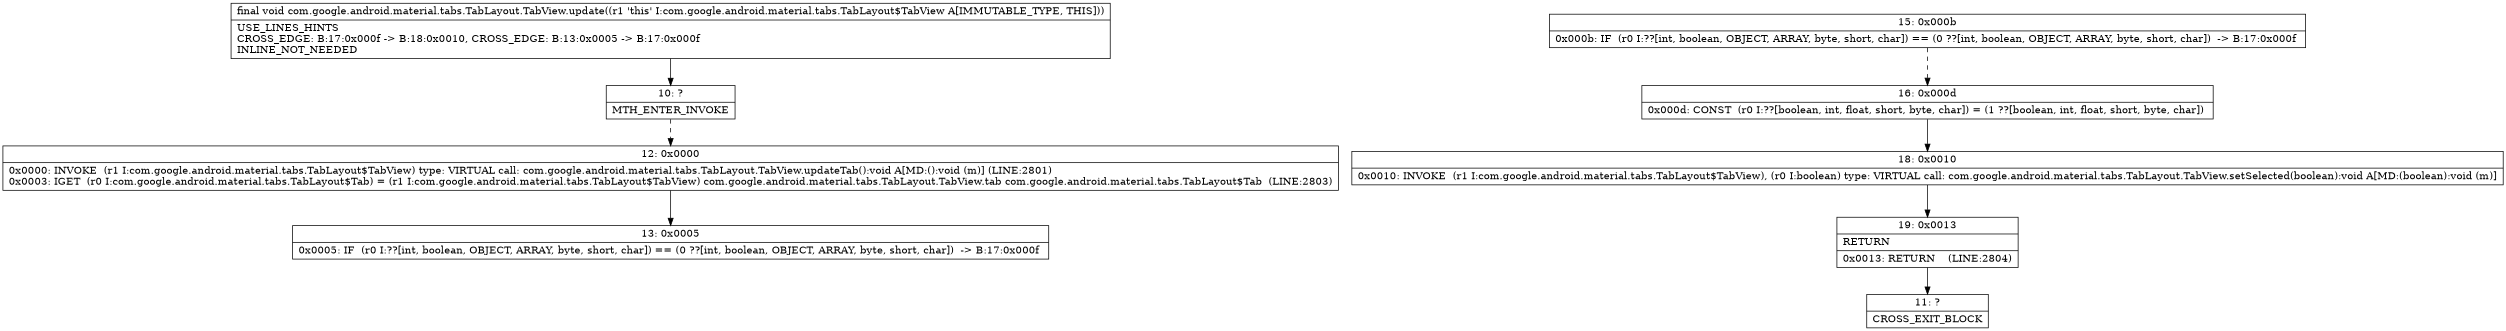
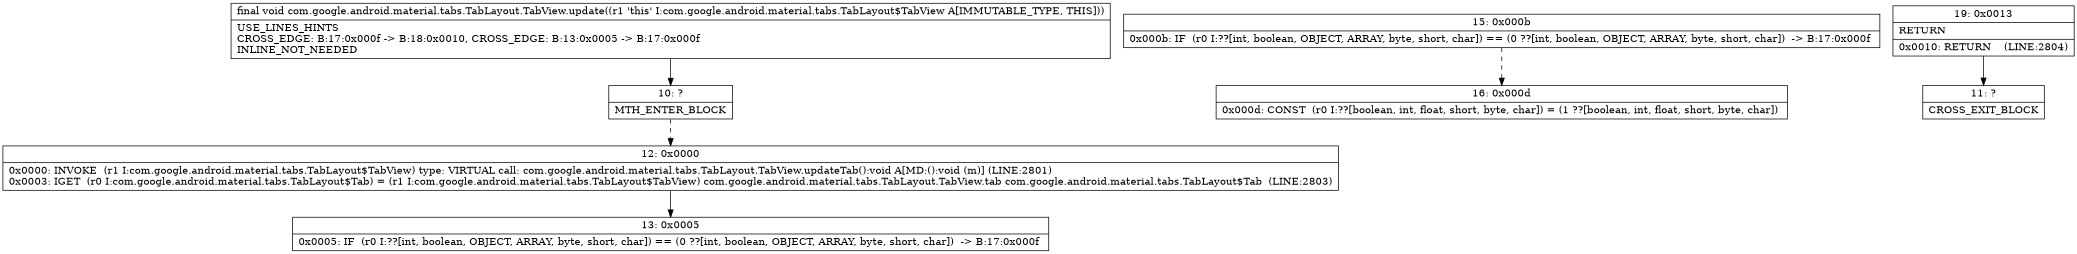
node "10: ?": text "MTH_ENTER_INVOKE" -> "MTH_ENTER_BLOCK"
node "18: 0x0010": removed
node "19: 0x0013": text "0x0013: RETURN    (LINE:2804)" -> "0x0010: RETURN    (LINE:2804)"
